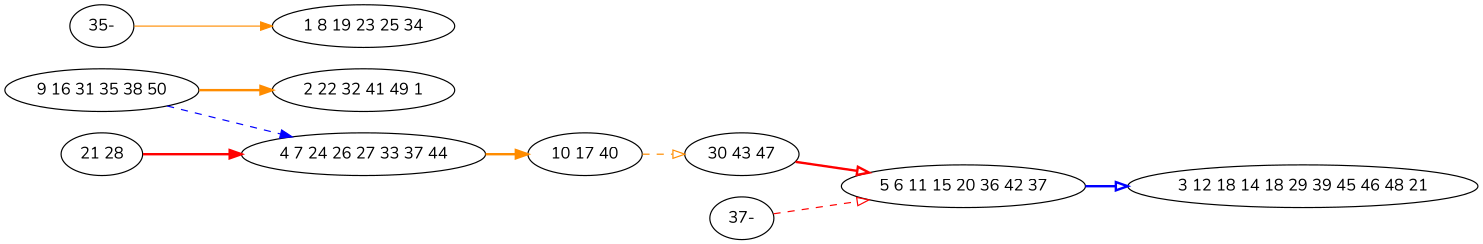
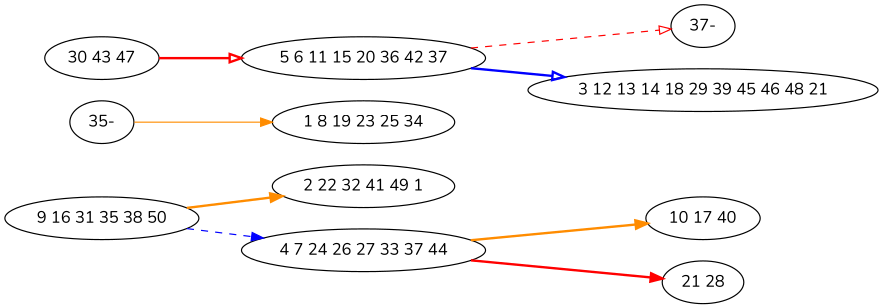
edge "21 28" -> "4 7 24 26 27 33 37 44": reversed
edge "10 17 40" -> "30 43 47": removed
node "3 12 18 14 18 29 39 45 46 48 21": label "3 12 18 14 18 29 39 45 46 48 21" -> "3 12 13 14 18 29 39 45 46 48 21"
edge "37-" -> "5 6 11 15 20 36 42 37": reversed
